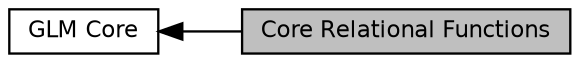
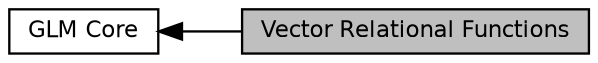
node "Core Relational Functions": label "Core Relational Functions" -> "Vector Relational Functions"
